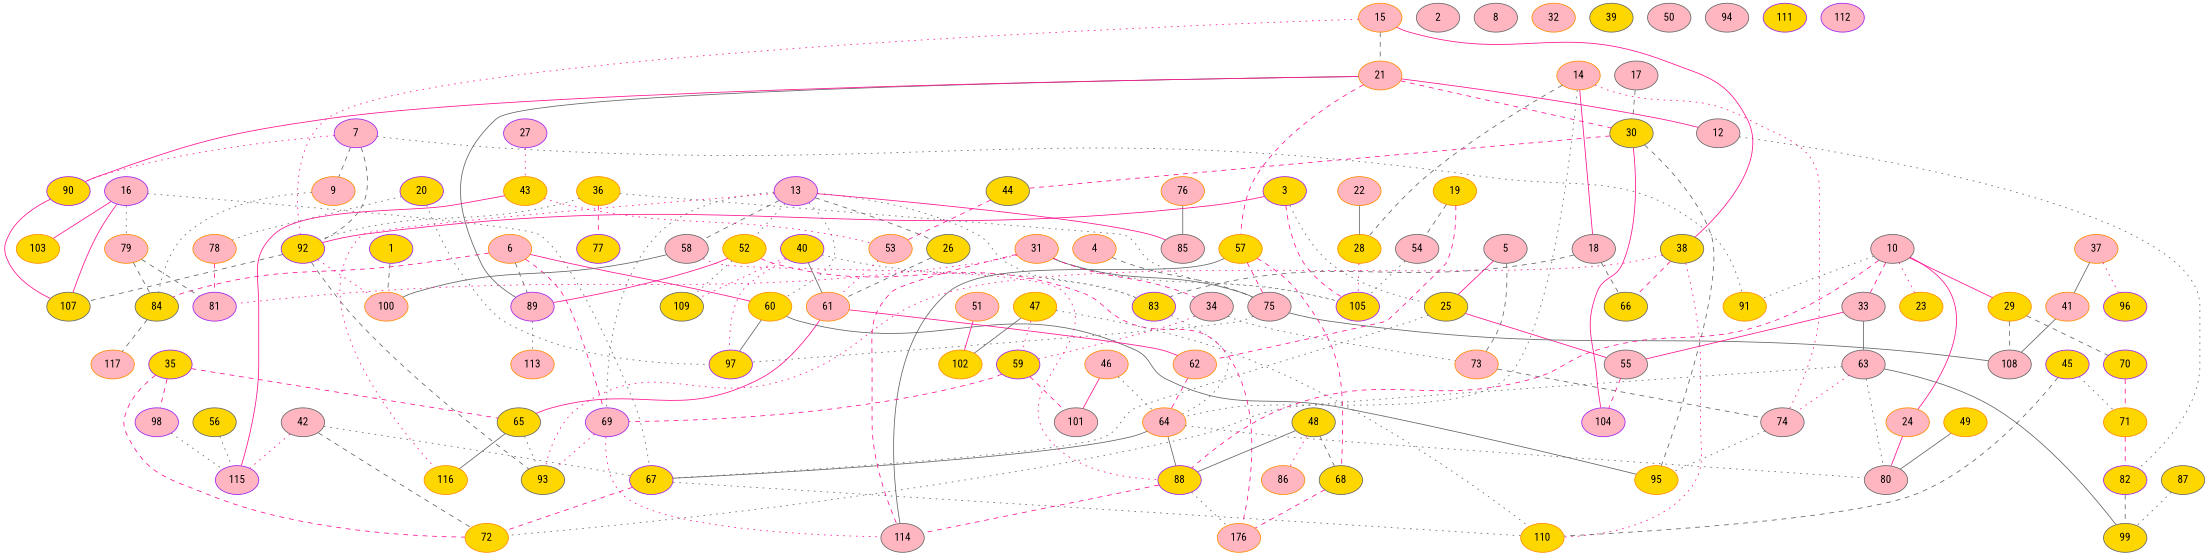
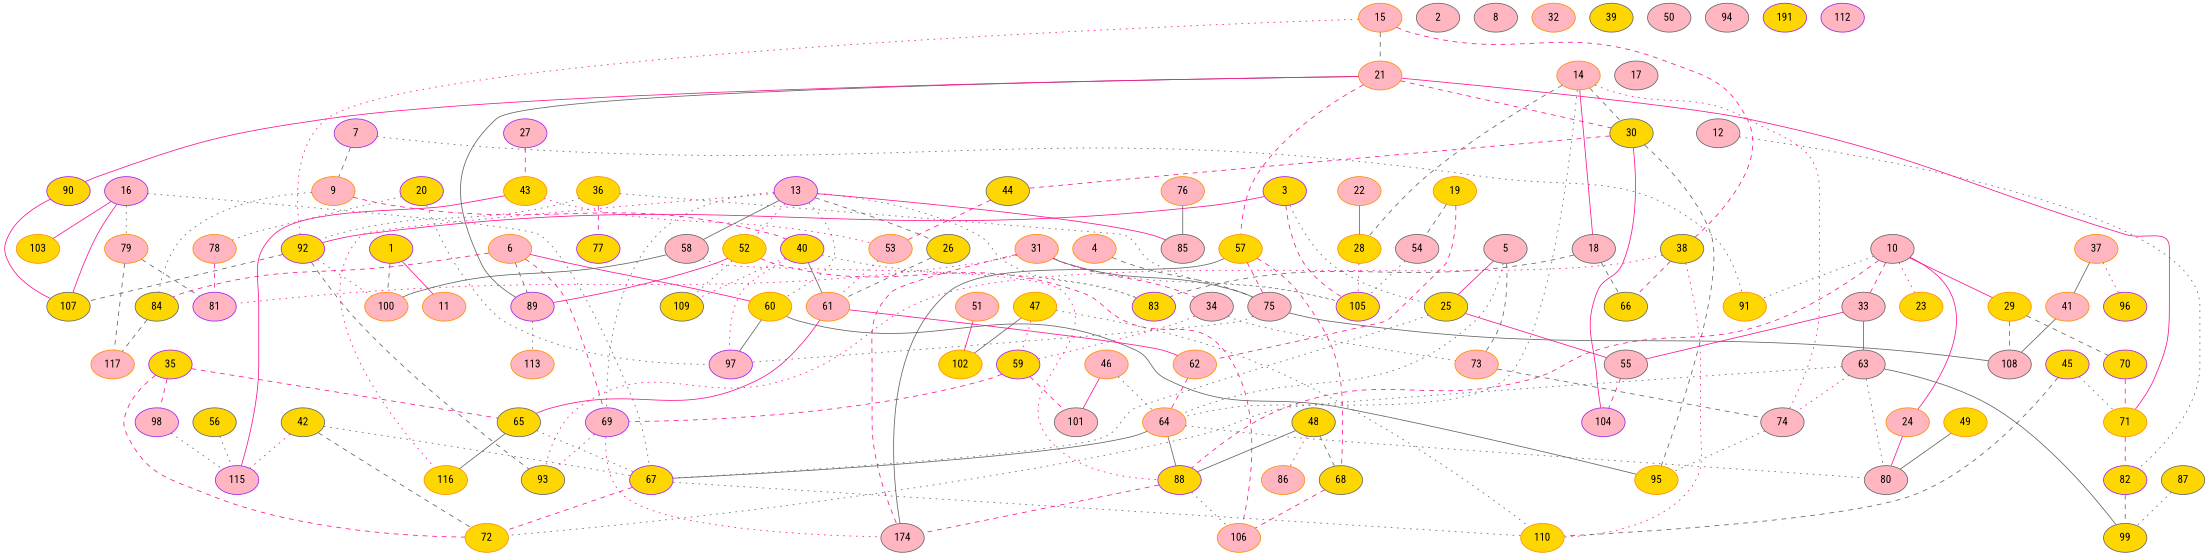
node "111": label "111" -> "191"
edge "15" -- "38": style solid -> dashed
edge "21" -- "12": now "21" -- "71"
edge "17" -- "30": now "14" -- "30"
edge "7" -- "90": removed
edge "27" -- "43": style dotted -> dashed
edge "7" -- "92": removed
edge "13" -- "52": color gray40 -> deeppink
edge "9" -- "40": added
edge "13" -- "58": style dashed -> solid
edge "79" -- "84": now "79" -- "117"
node "11": added
edge "29" -- "108": color gray40 -> deeppink
node "97": fillcolor gold -> lightpink
edge "83" -- "64": now "5" -- "64"
node "42": fillcolor lightpink -> gold
edge "65" -- "93": now "65" -- "67"
node "114": label "114" -> "174"
node "176": label "176" -> "106"
